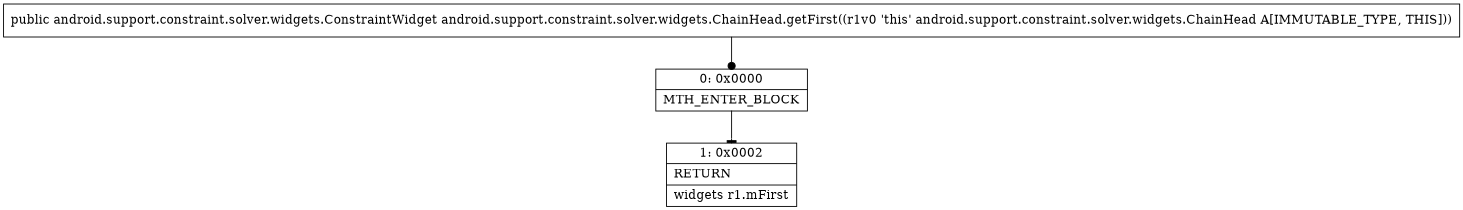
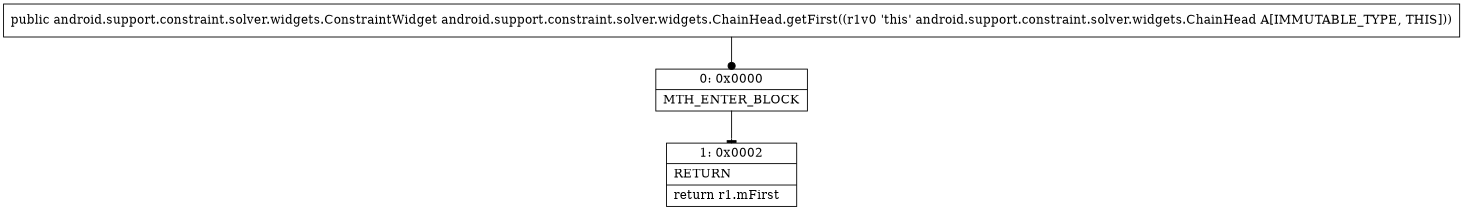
node "1: 0x0002": text "widgets r1.mFirst" -> "return r1.mFirst"
